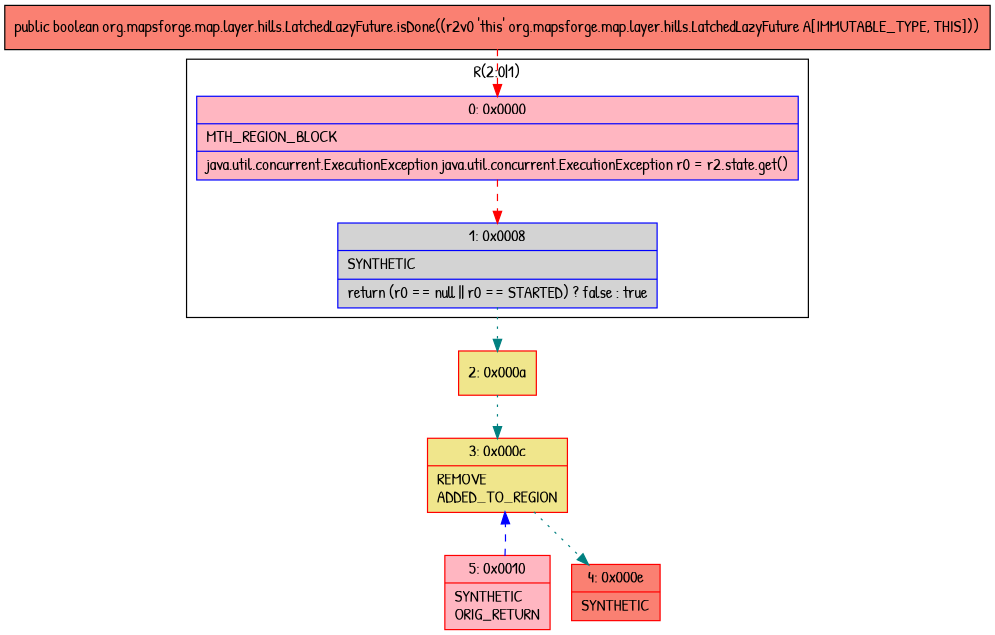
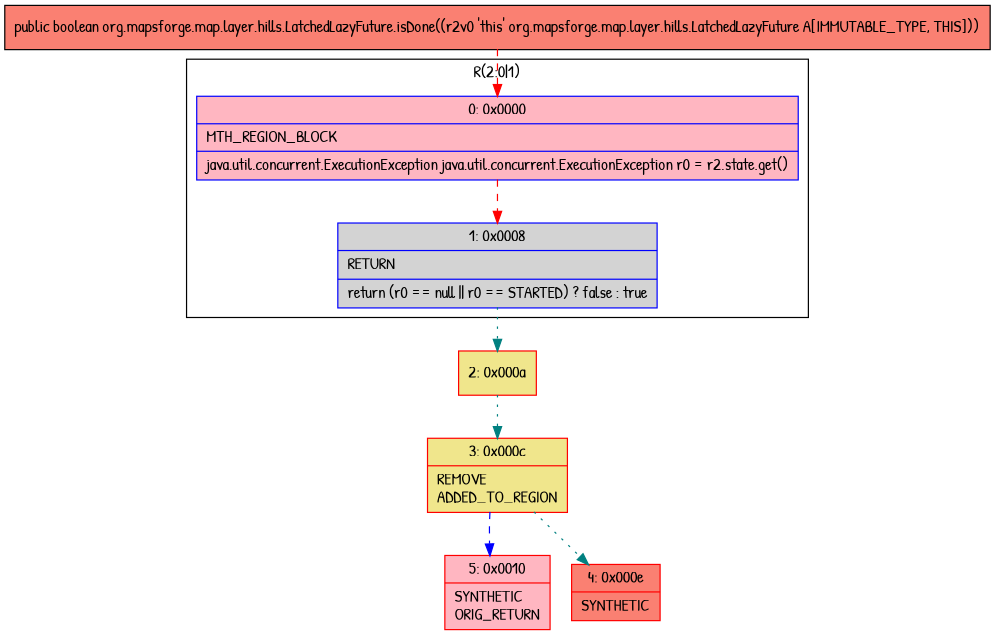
node "1: 0x0008": text "SYNTHETIC" -> "RETURN"
edge "5: 0x0010" -> "3: 0x000c": reversed
